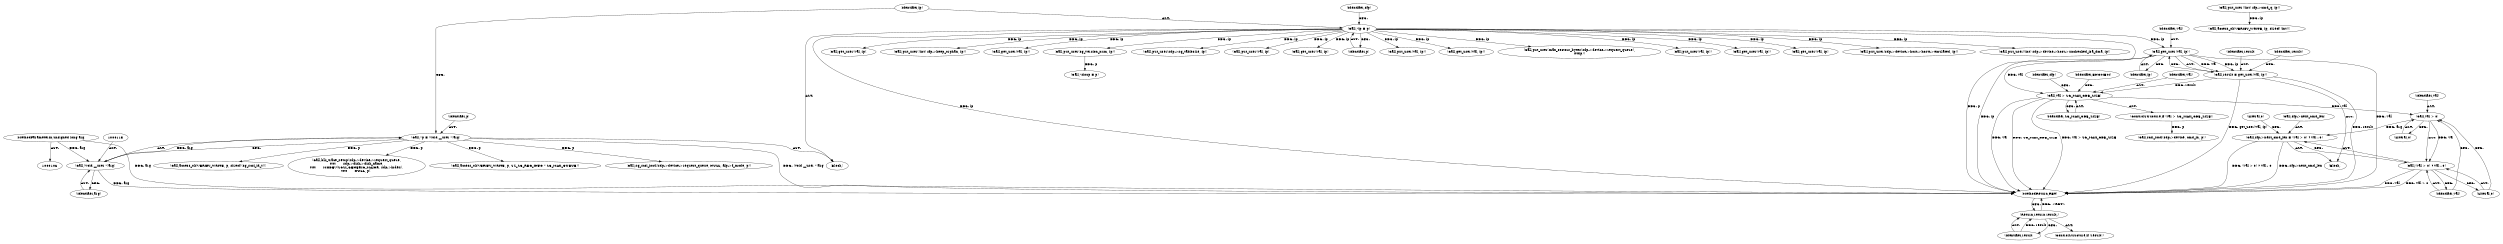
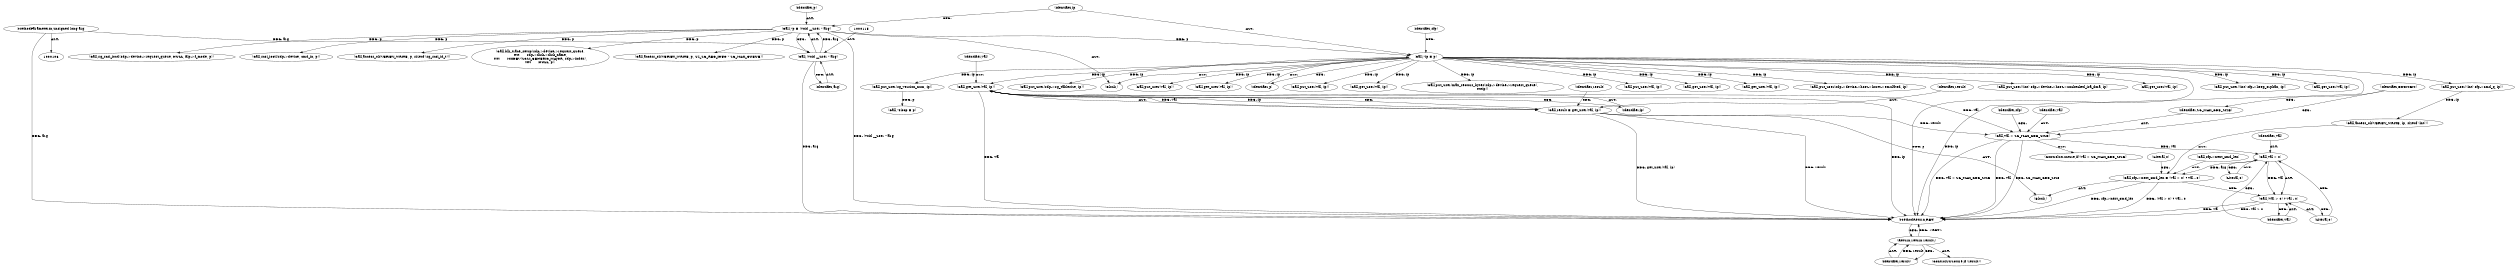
edge "(Call,*p = (void __user *)arg)" -> "(Call,*ip = p)": added, label "DDG: p"
edge "(Call,*ip = p)" -> "(Call,put_user((int) sfp->cmd_q, ip))": added, label "DDG: ip"
edge "(Call,val > SG_MAX_CDB_SIZE)" -> "(Identifier,SG_MAX_CDB_SIZE)": now "(Identifier,ENOMEM)" -> "(Identifier,SG_MAX_CDB_SIZE)"
edge "(ControlStructure,if (val > SG_MAX_CDB_SIZE))" -> "(Call,scsi_ioctl(sdp->device, cmd_in, p))": now "(Call,*p = (void __user *)arg)" -> "(Call,scsi_ioctl(sdp->device, cmd_in, p))"
edge "(Call,(val > 0) ? val : 0)" -> "(Call,sfp->next_cmd_len = (val > 0) ? val : 0)": now "(Call,access_ok(VERIFY_WRITE, ip, sizeof (int)))" -> "(Call,sfp->next_cmd_len = (val > 0) ? val : 0)"
